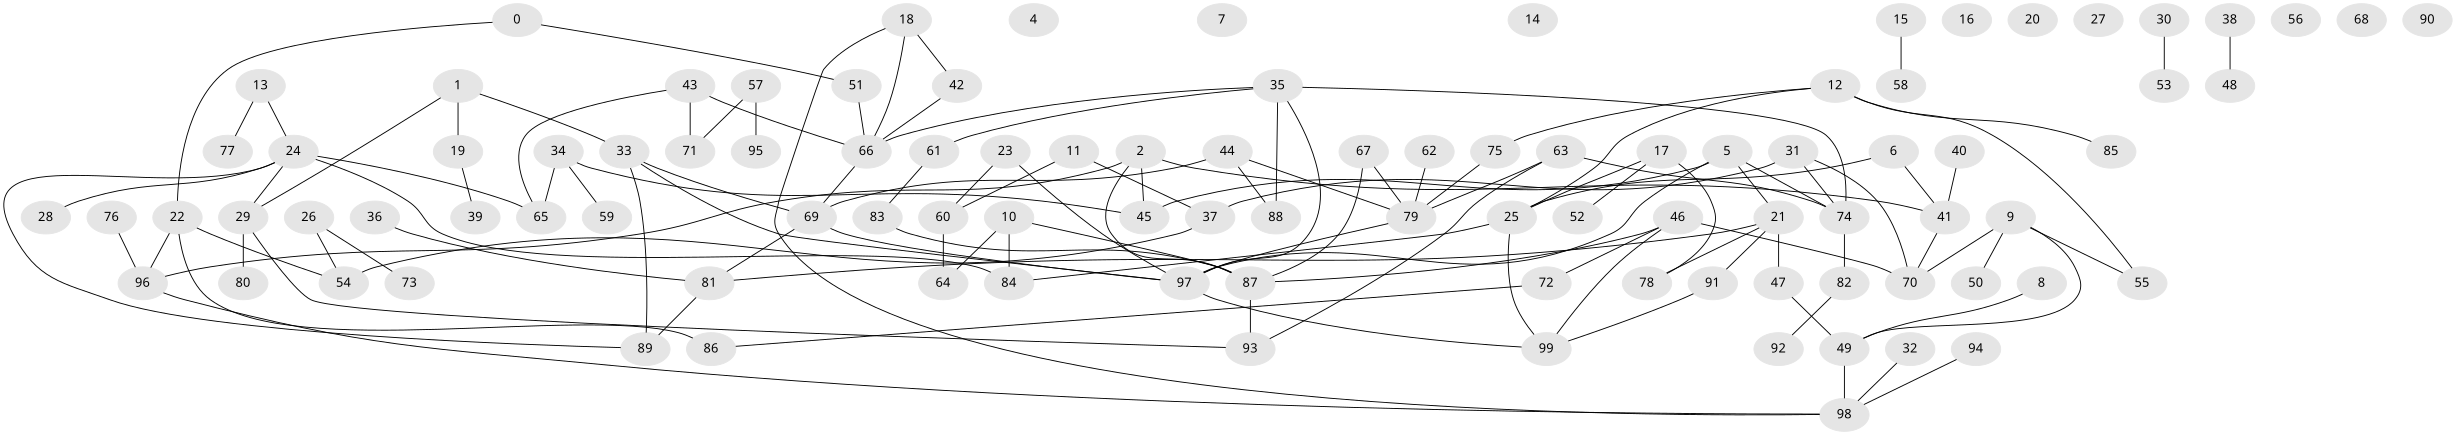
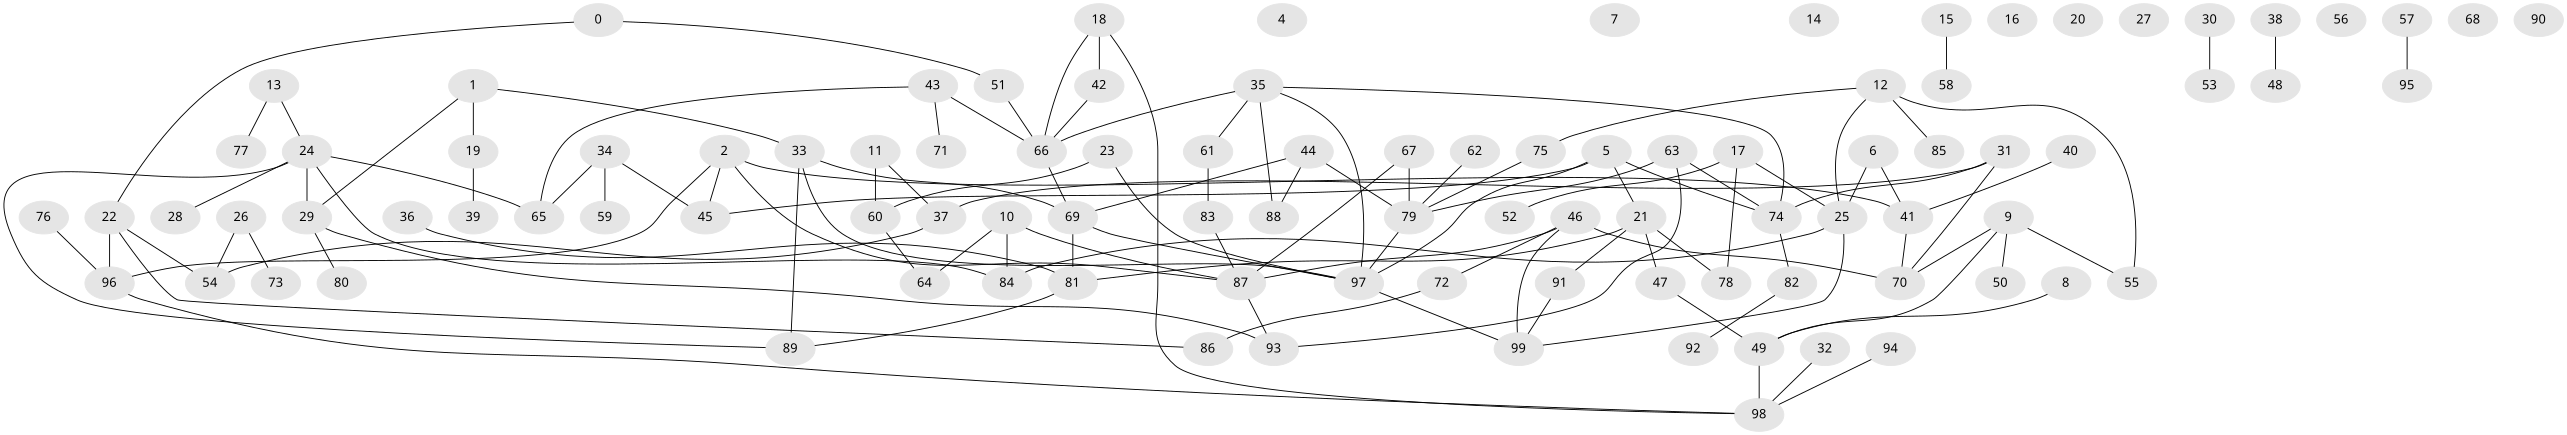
edge "57" -- "71": removed
